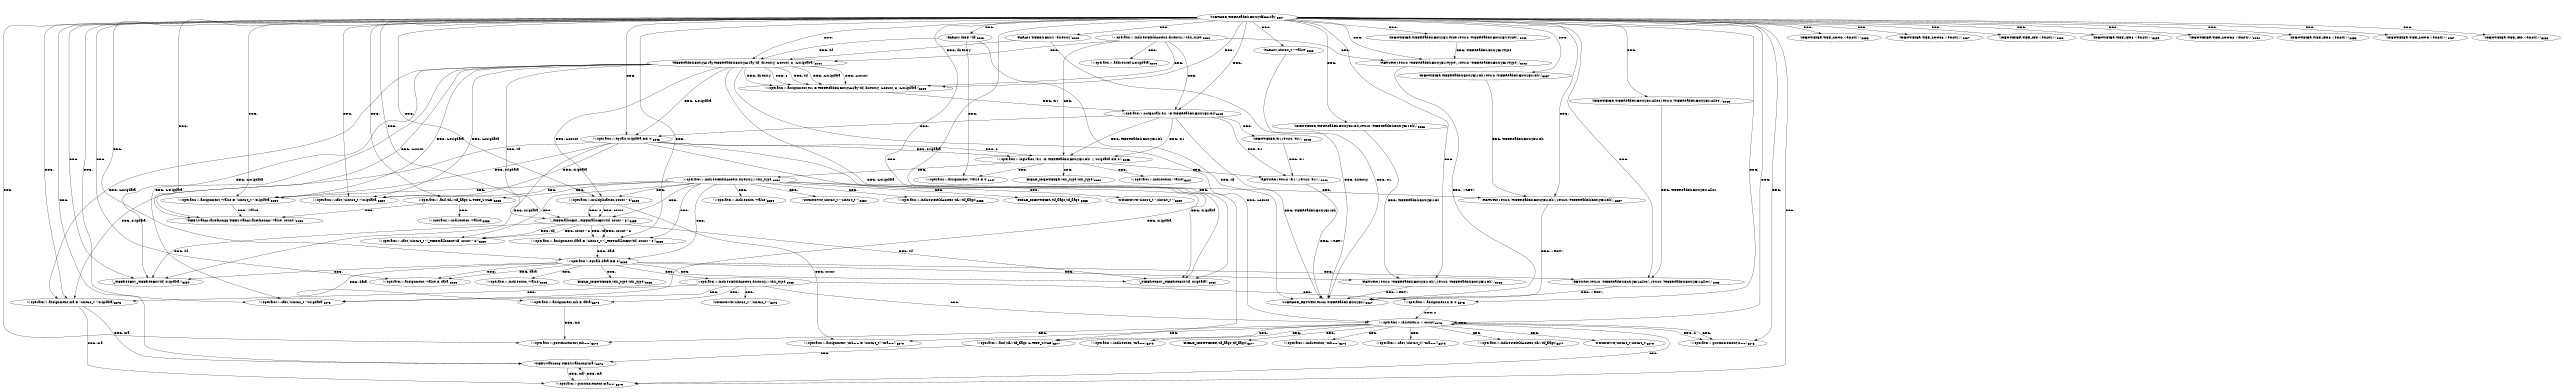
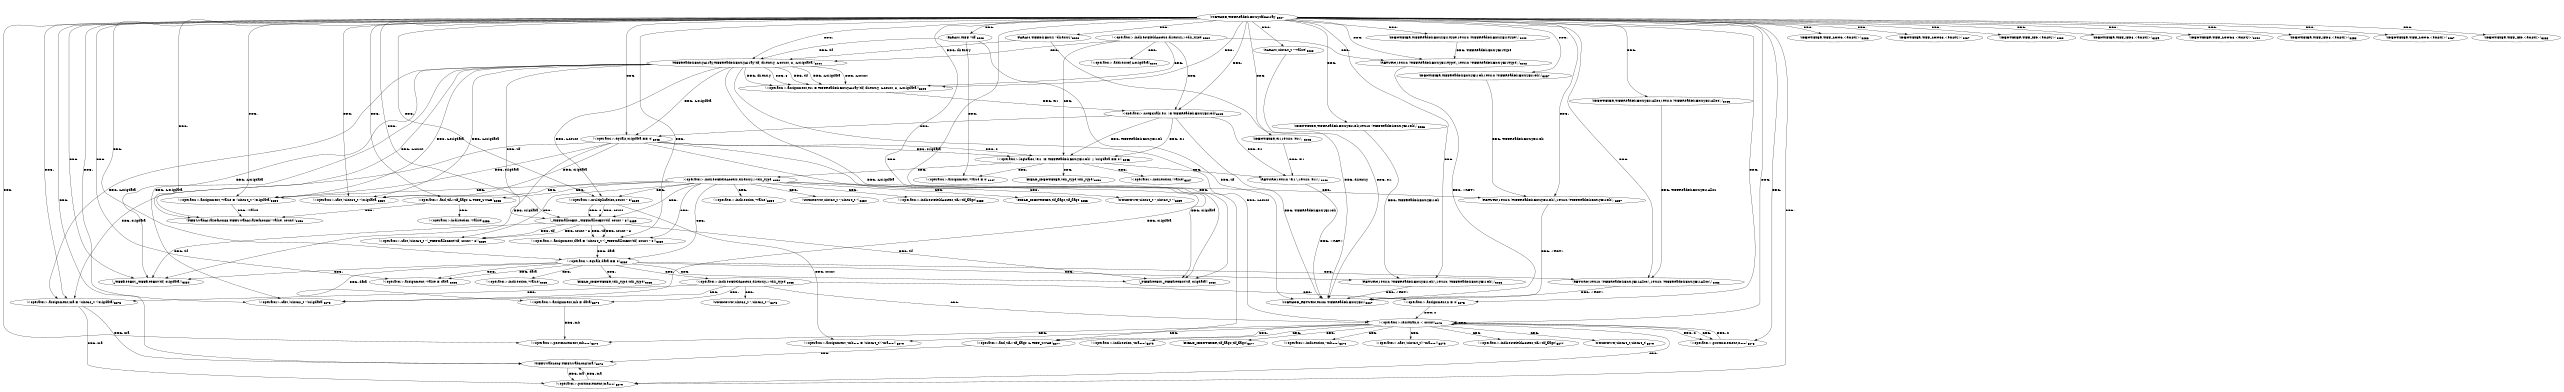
edge "(<operator>.notEquals,err != TIFFReadDirEntryErrOk)" -> "(IDENTIFIER,err,return (err);)": now "(METHOD,TIFFReadDirEntryIfd8Array)" -> "(IDENTIFIER,err,return (err);)"
edge "(<operator>.postIncrement,n++)" -> "(<operator>.lessThan,n < count)": added, label "DDG: n"
edge "(TIFFSwabLong,TIFFSwabLong(ma))" -> "(<operator>.postIncrement,ma++)": label "CDG: ma" -> "DDG: ma"
